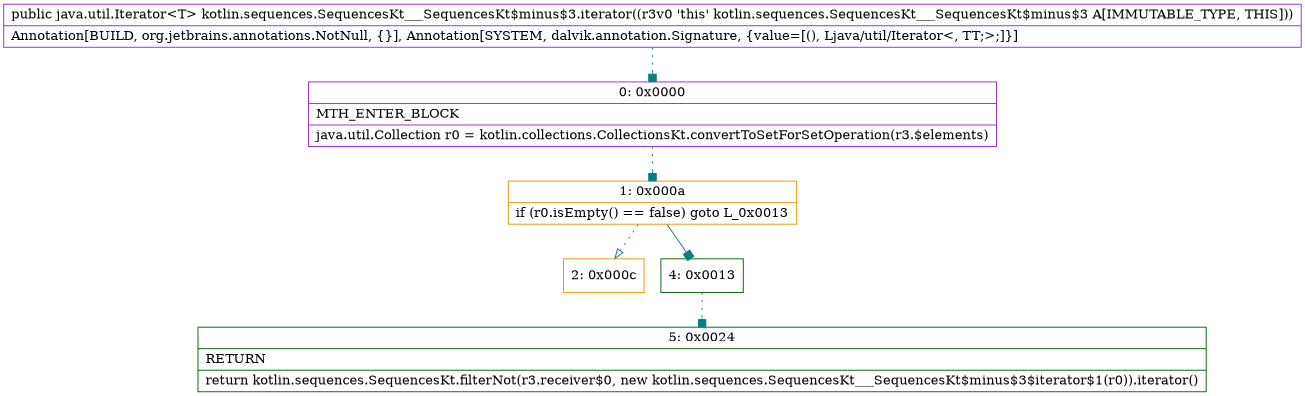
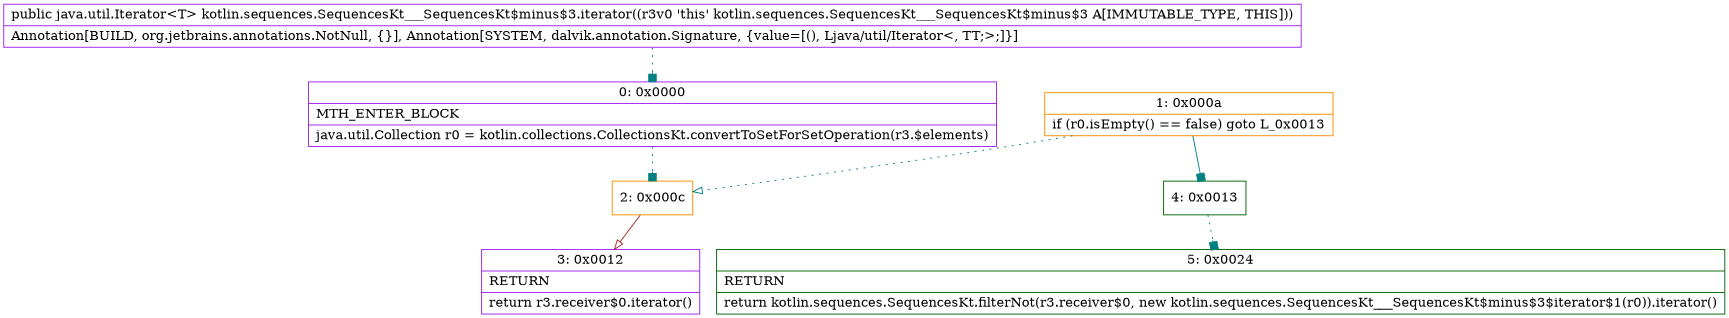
edge "0: 0x0000" -> "1: 0x000a": now "0: 0x0000" -> "2: 0x000c"
node "3: 0x0012": added
